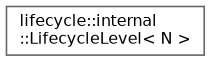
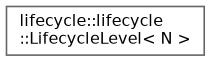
node "lifecycle::internal ::LifecycleLevel< N >": label "lifecycle::internal ::LifecycleLevel< N >" -> "lifecycle::lifecycle ::LifecycleLevel< N >"
